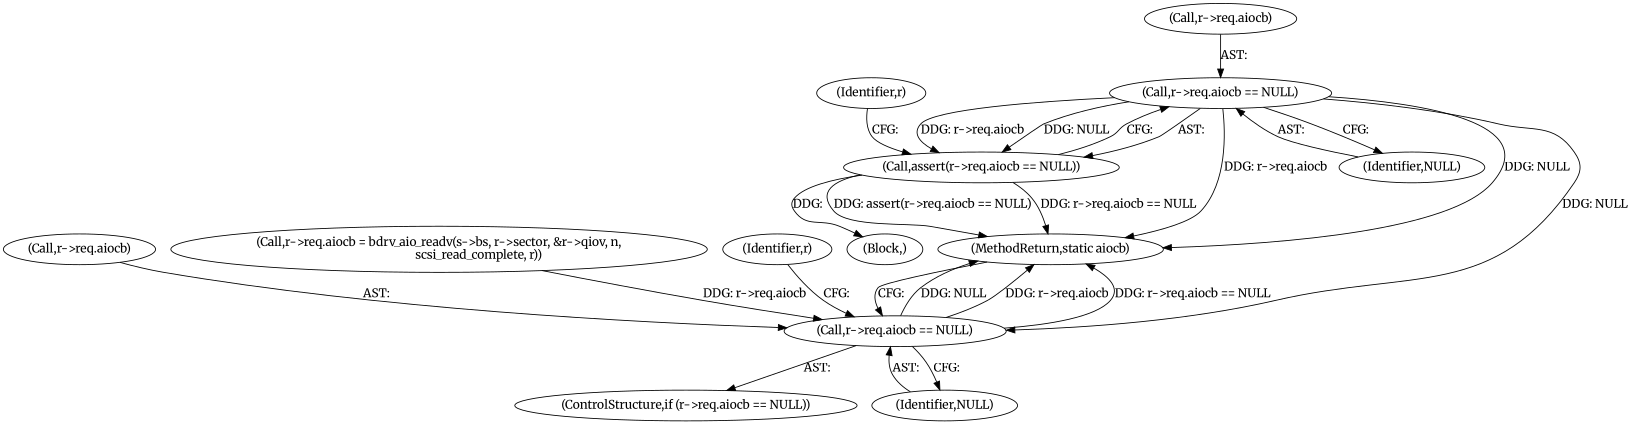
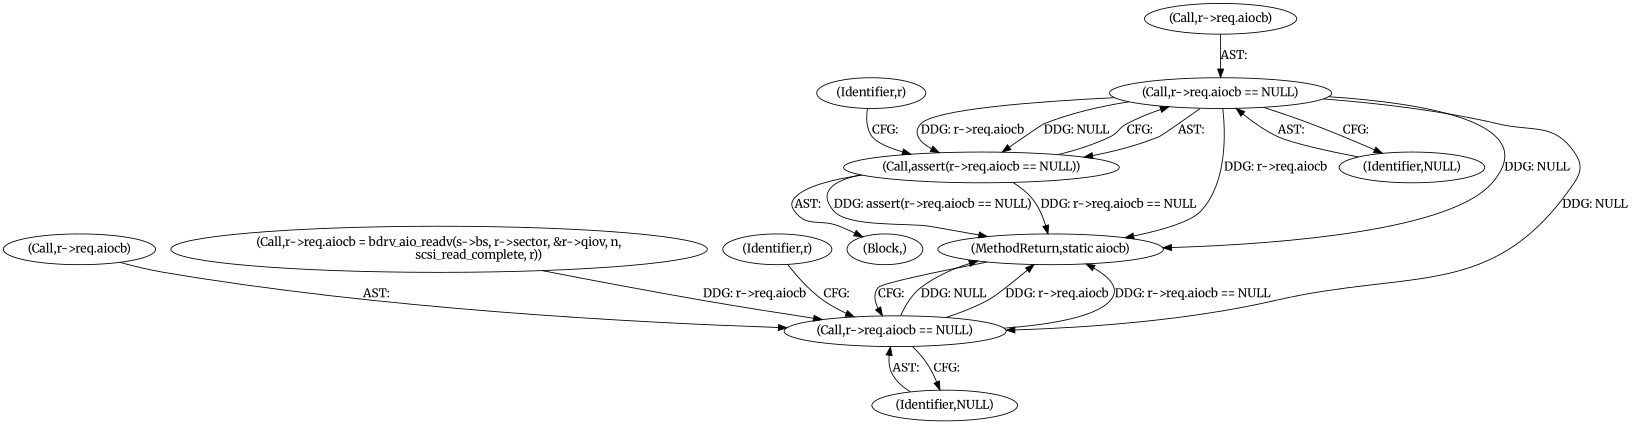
edge "(Call,assert(r->req.aiocb == NULL))" -> "(Block,)": label "DDG: " -> "AST: "
node "(ControlStructure,if (r->req.aiocb == NULL))": removed
